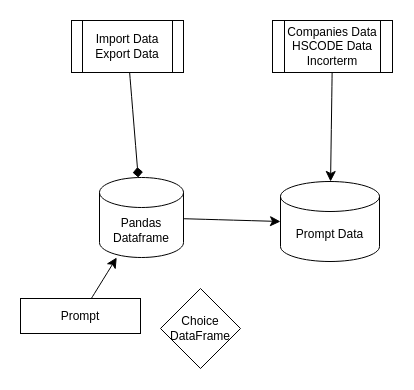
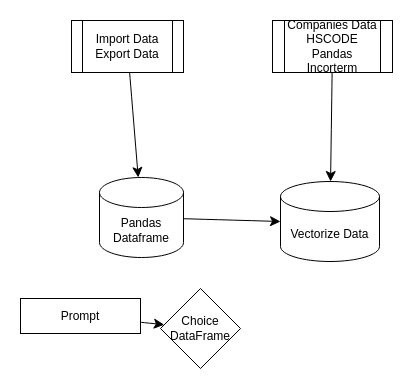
node "Companies Data HSCODE Data Incorterm": label "Companies Data HSCODE Data Incorterm" -> "Companies Data HSCODE Pandas Incorterm"
edge "Import Data Export Data" -> "Pandas Dataframe": arrowhead diamond -> classic
node "Prompt Data": label "Prompt Data" -> "Vectorize Data"
edge "Prompt" -> "Pandas Dataframe": now "Prompt" -> "Choice DataFrame"
